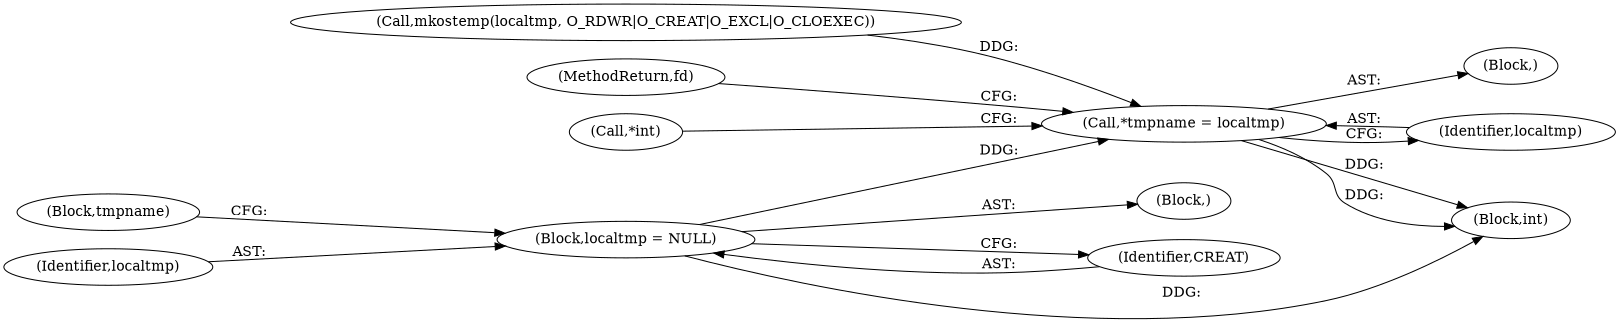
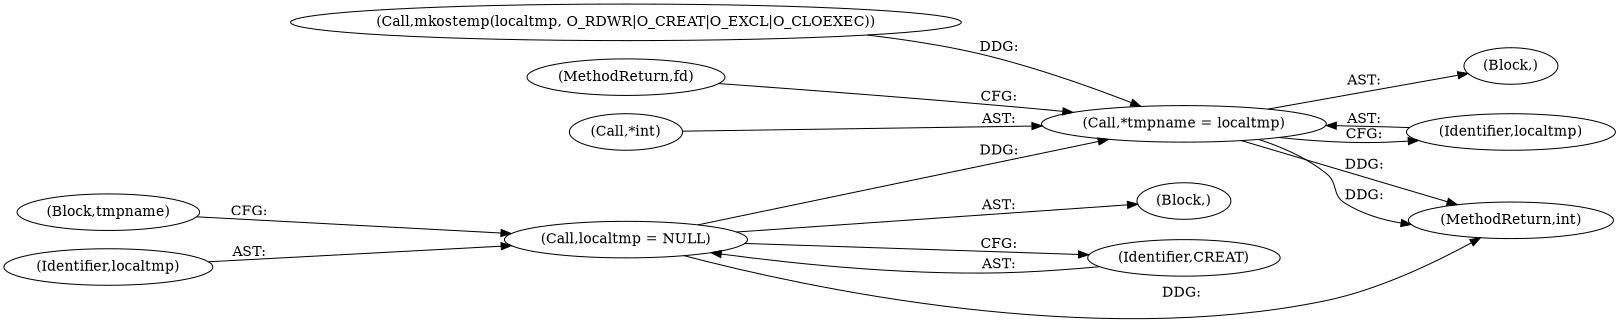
edge "(Call,*int)" -> "(Call,*tmpname = localtmp)": label "CFG: " -> "AST: "
node "(Block,int)": label "(Block,int)" -> "(MethodReturn,int)"
node "(Block,localtmp = NULL)": label "(Block,localtmp = NULL)" -> "(Call,localtmp = NULL)"
